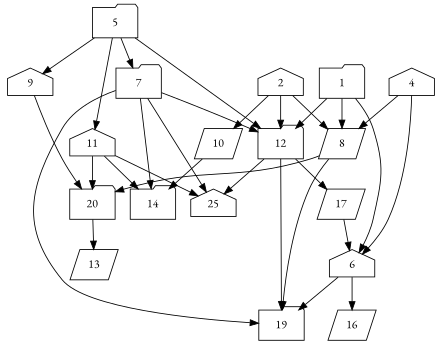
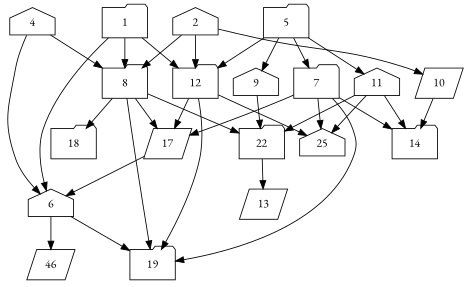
edge "8" -> "17": added
edge "7" -> "12": now "7" -> "17"
node "18": added
node "8": shape parallelogram -> folder
node "20": label "20" -> "22"
node "16": label "16" -> "46"
